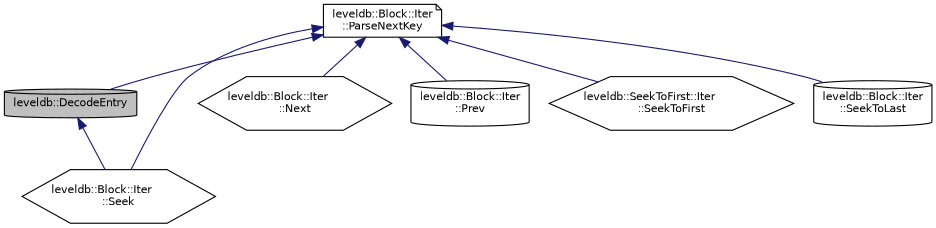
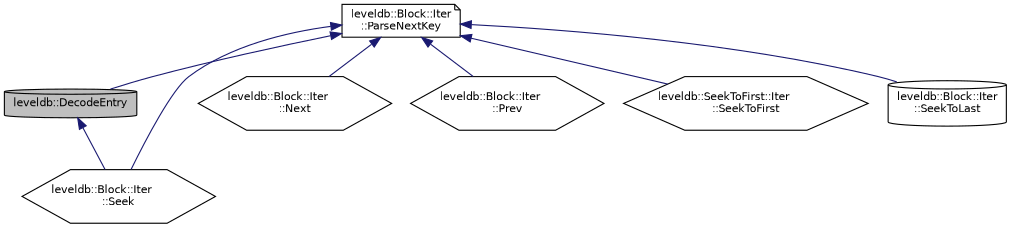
node "leveldb::Block::Iter ::Prev": shape cylinder -> hexagon
